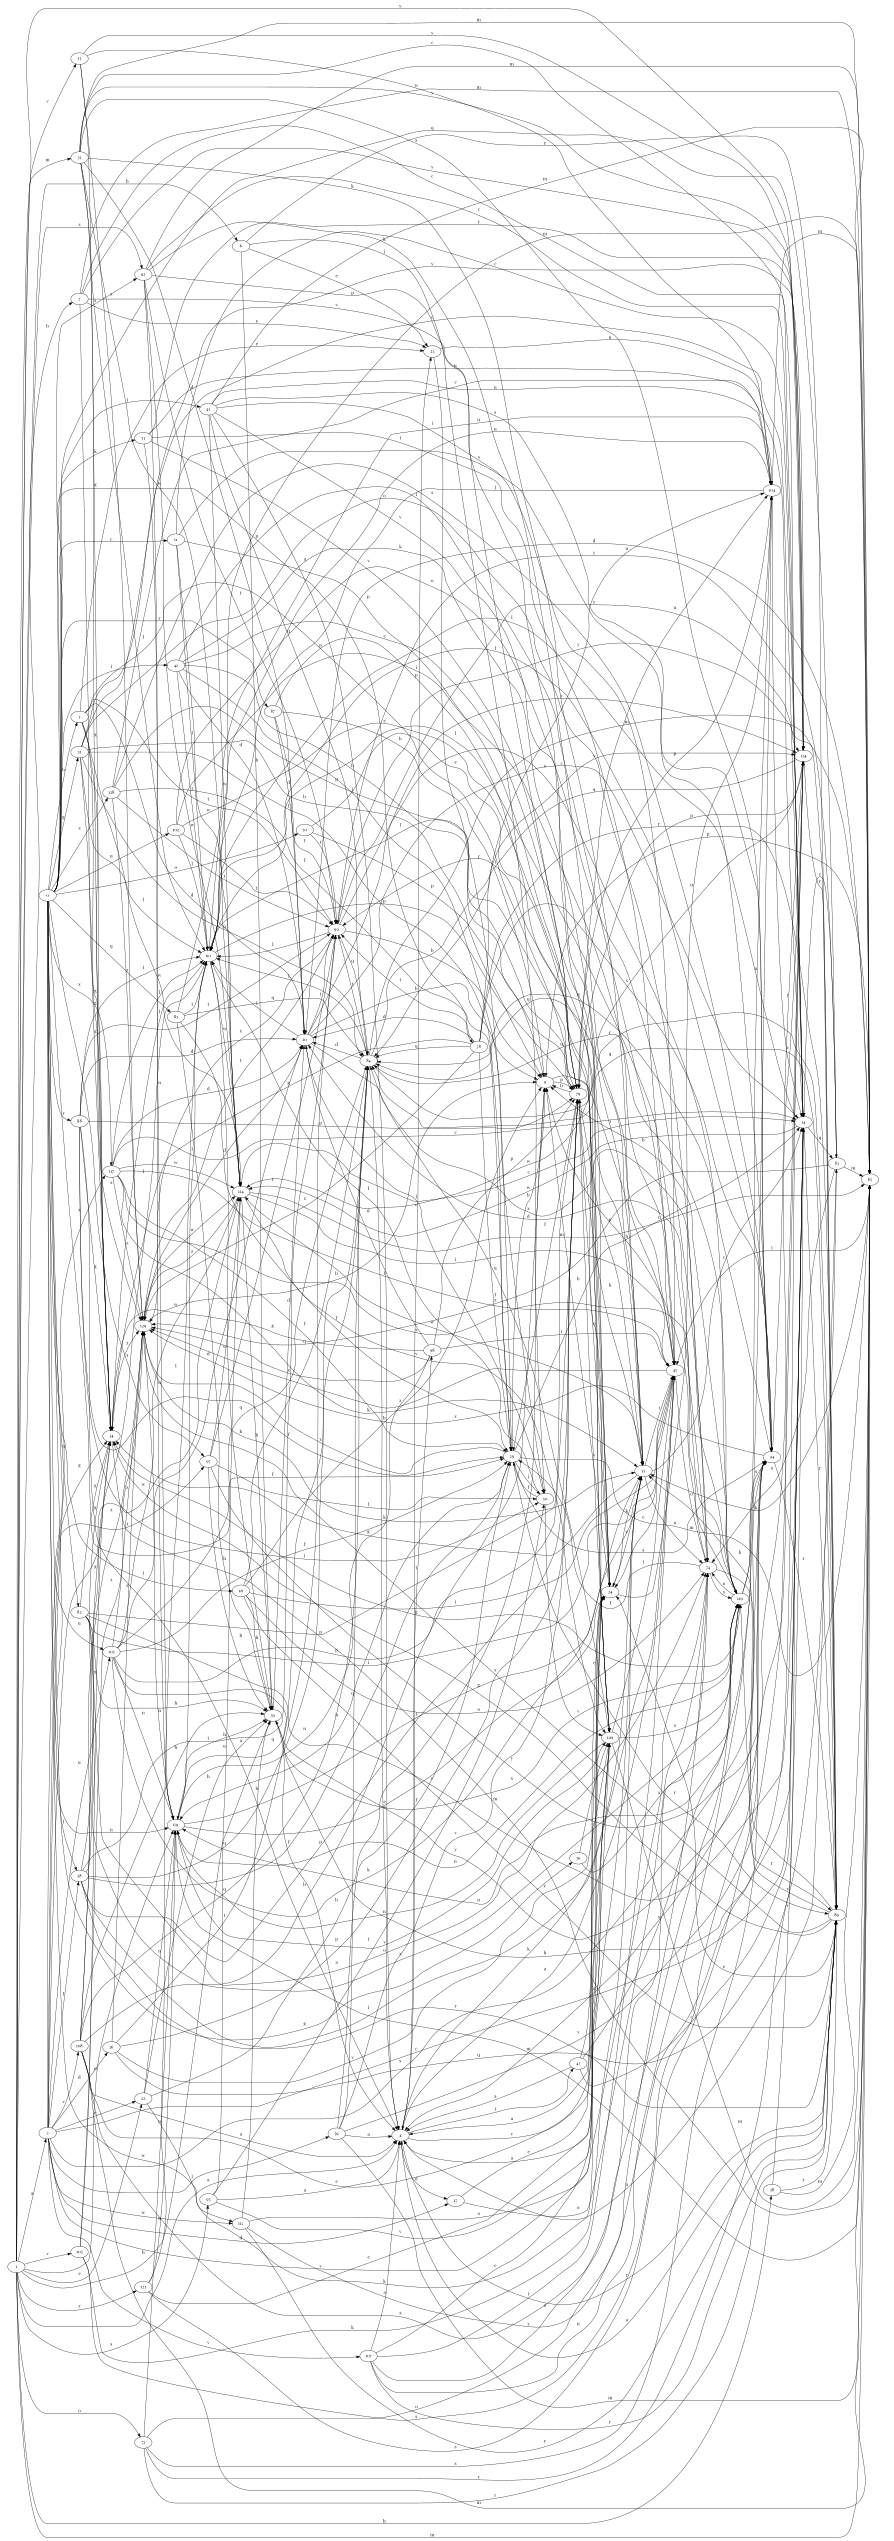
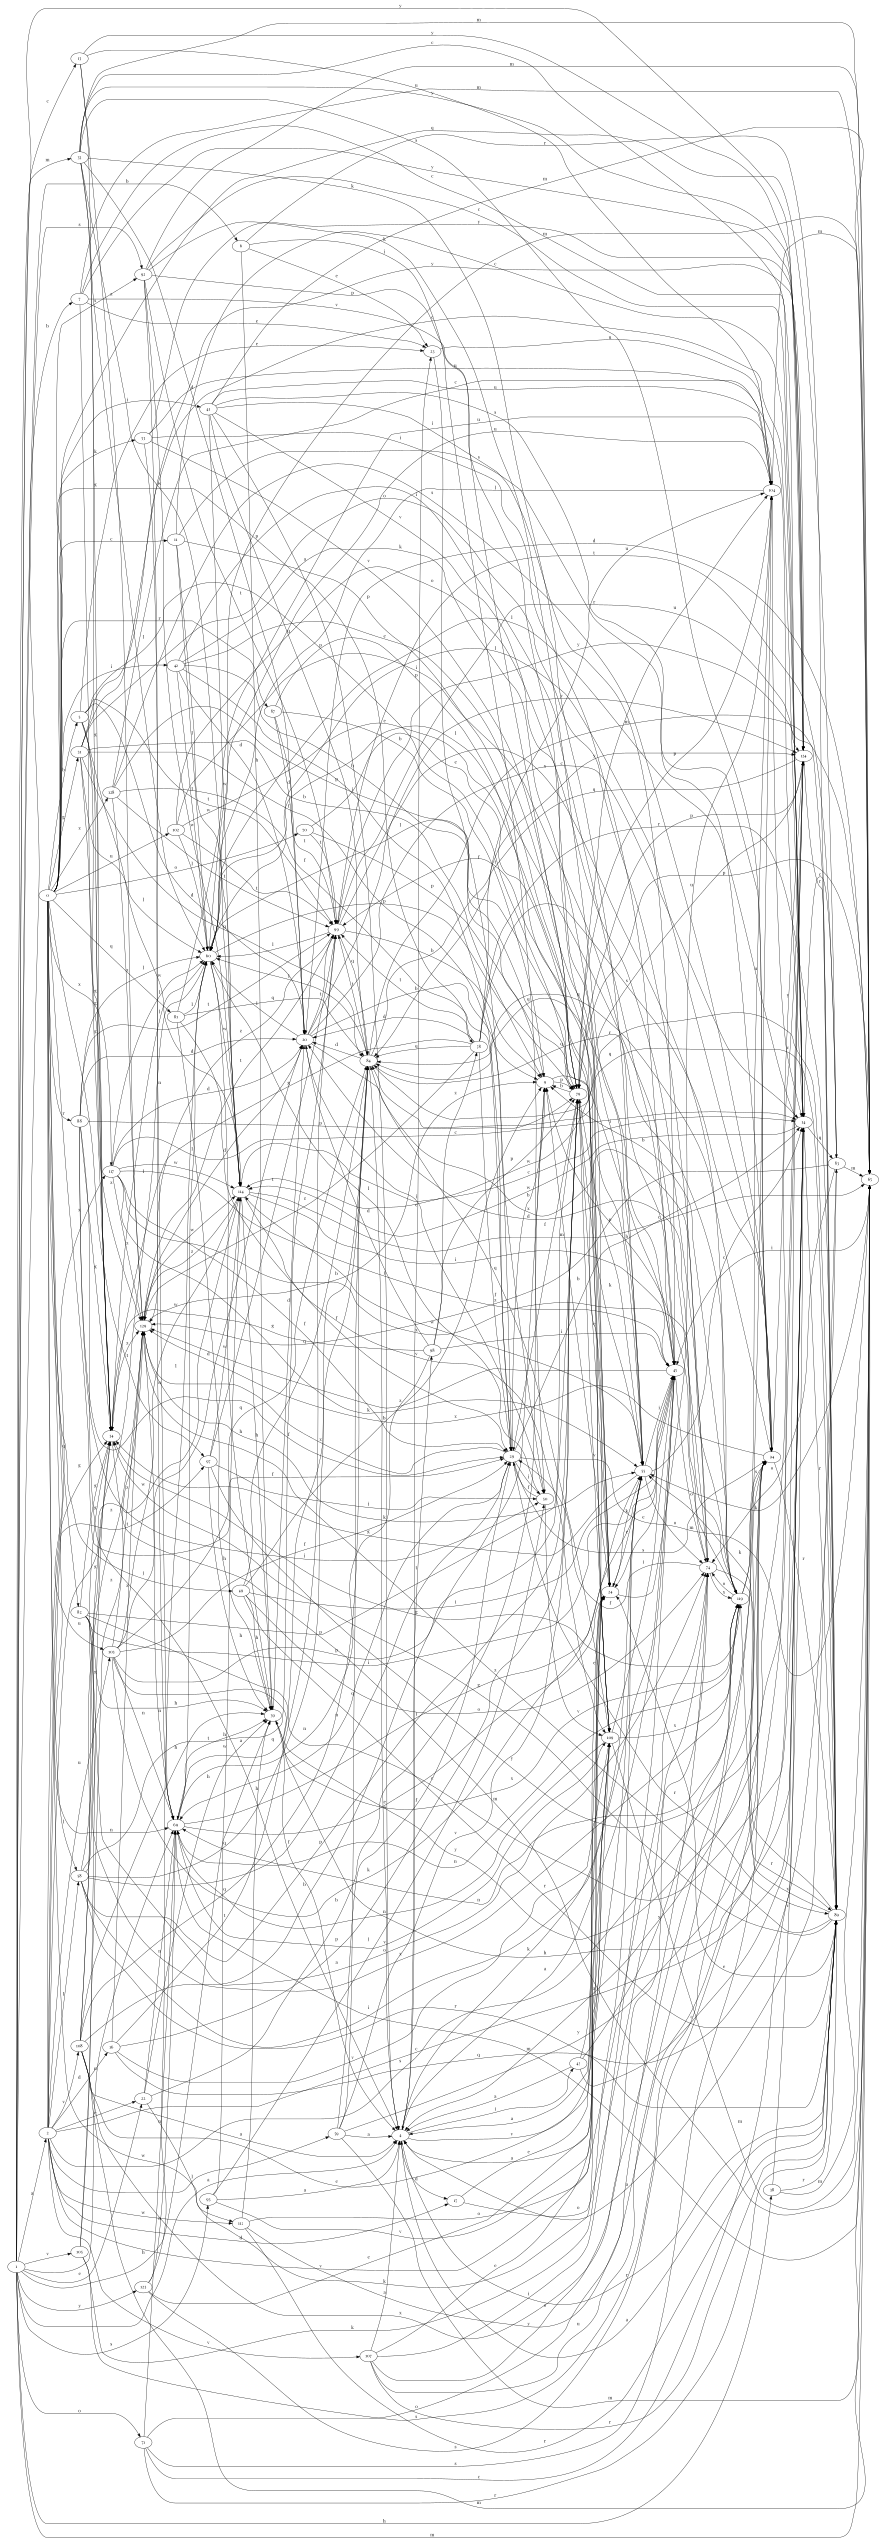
edge "65" -> "9": now "65" -> "79"
edge "98" -> "129": now "98" -> "78"
node "30": removed
